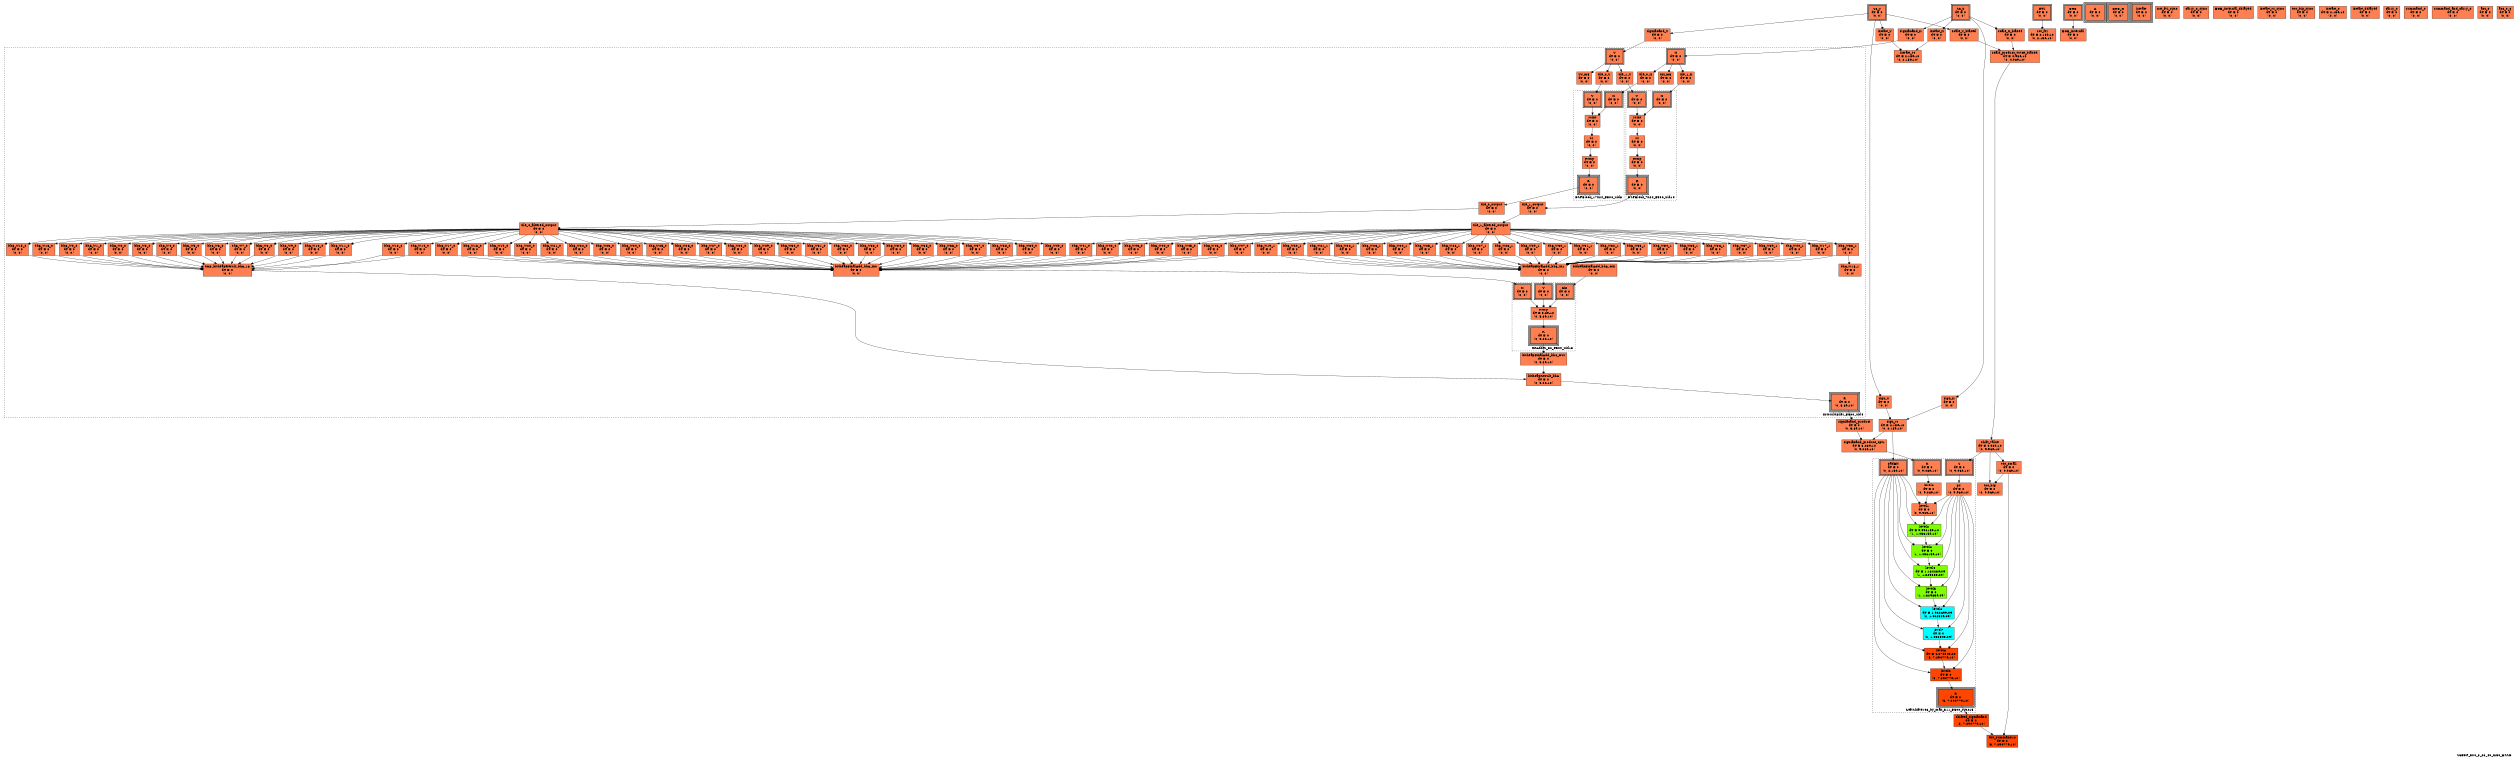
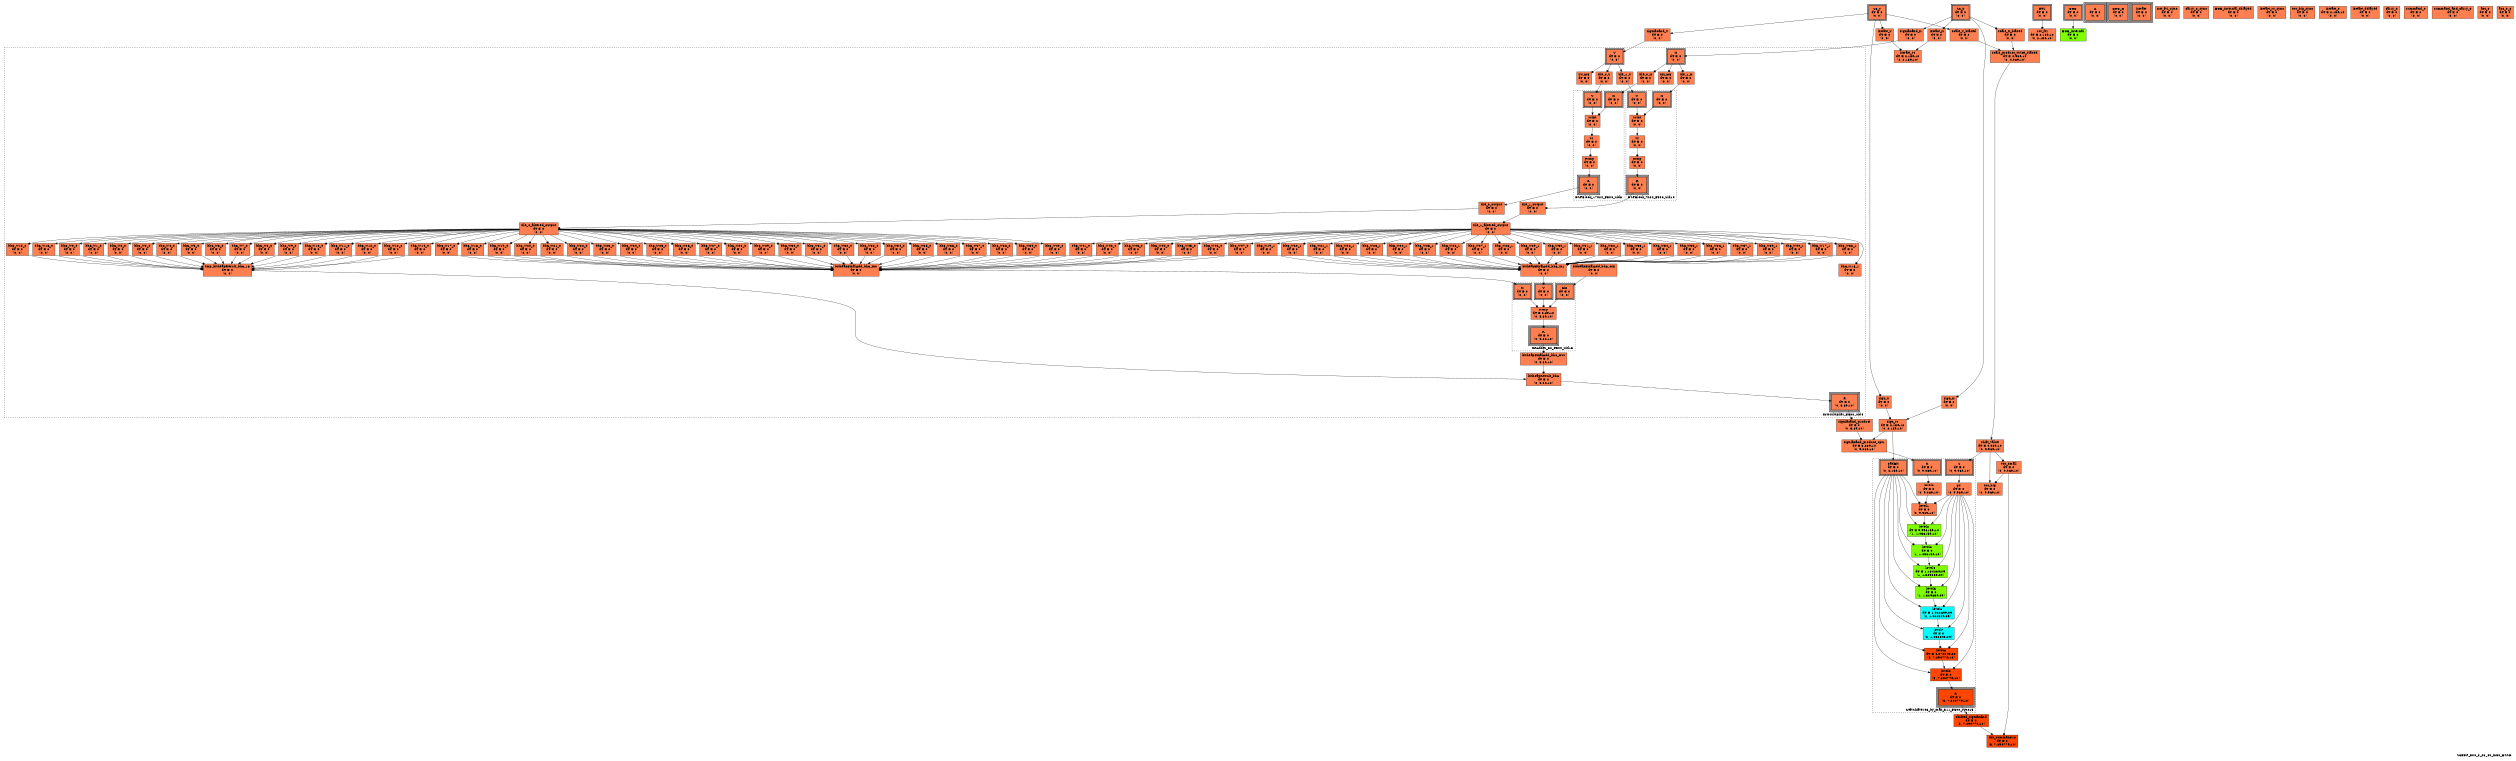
node "EOB_internal dT = 0 (0, 0)": fillcolor coral -> chartreuse
node "bh6_w12_0 dT = 0 (0, 0)": added
edge "bh6_w38_1 dT = 0 (0, 0)" -> "bh6_w18_1 dT = 0 (0, 0)": now "tile_1_filtered_output dT = 0 (0, 0)" -> "bh6_w18_1 dT = 0 (0, 0)"
